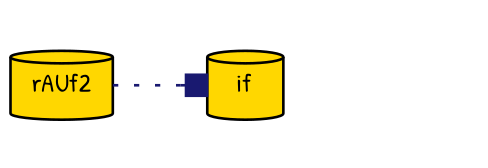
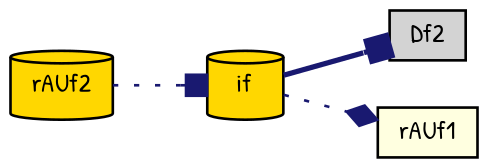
node "Df2": added
node "rAUf1": added
